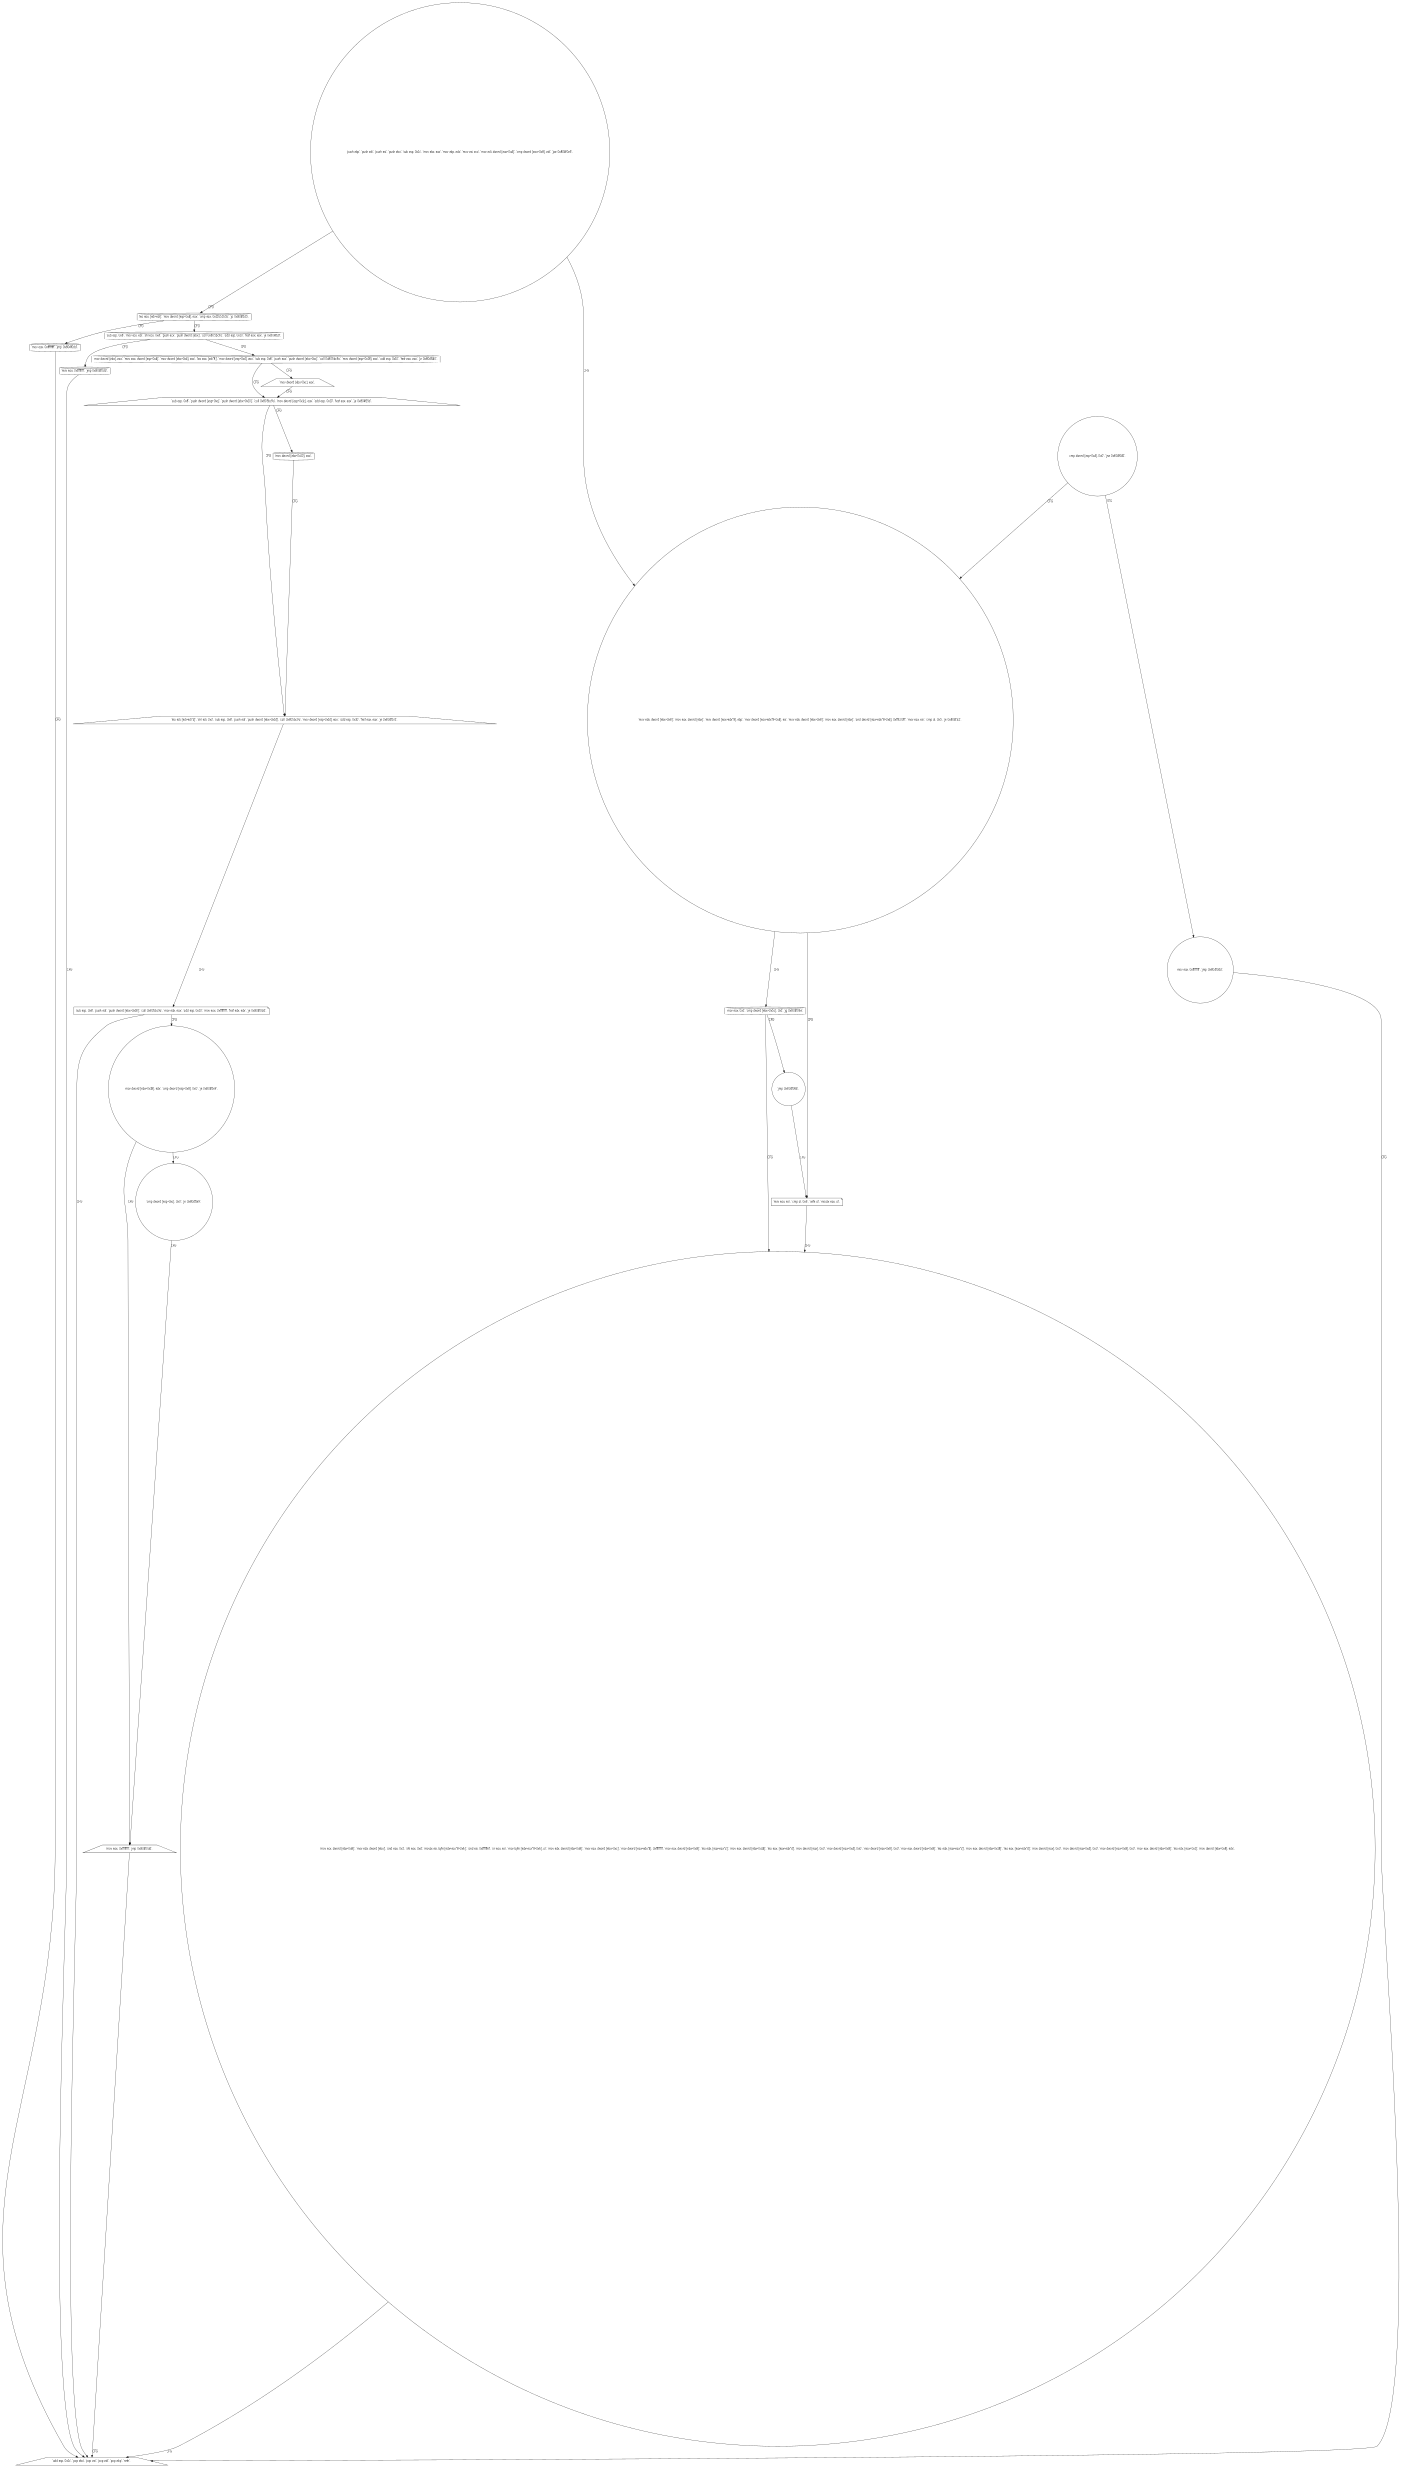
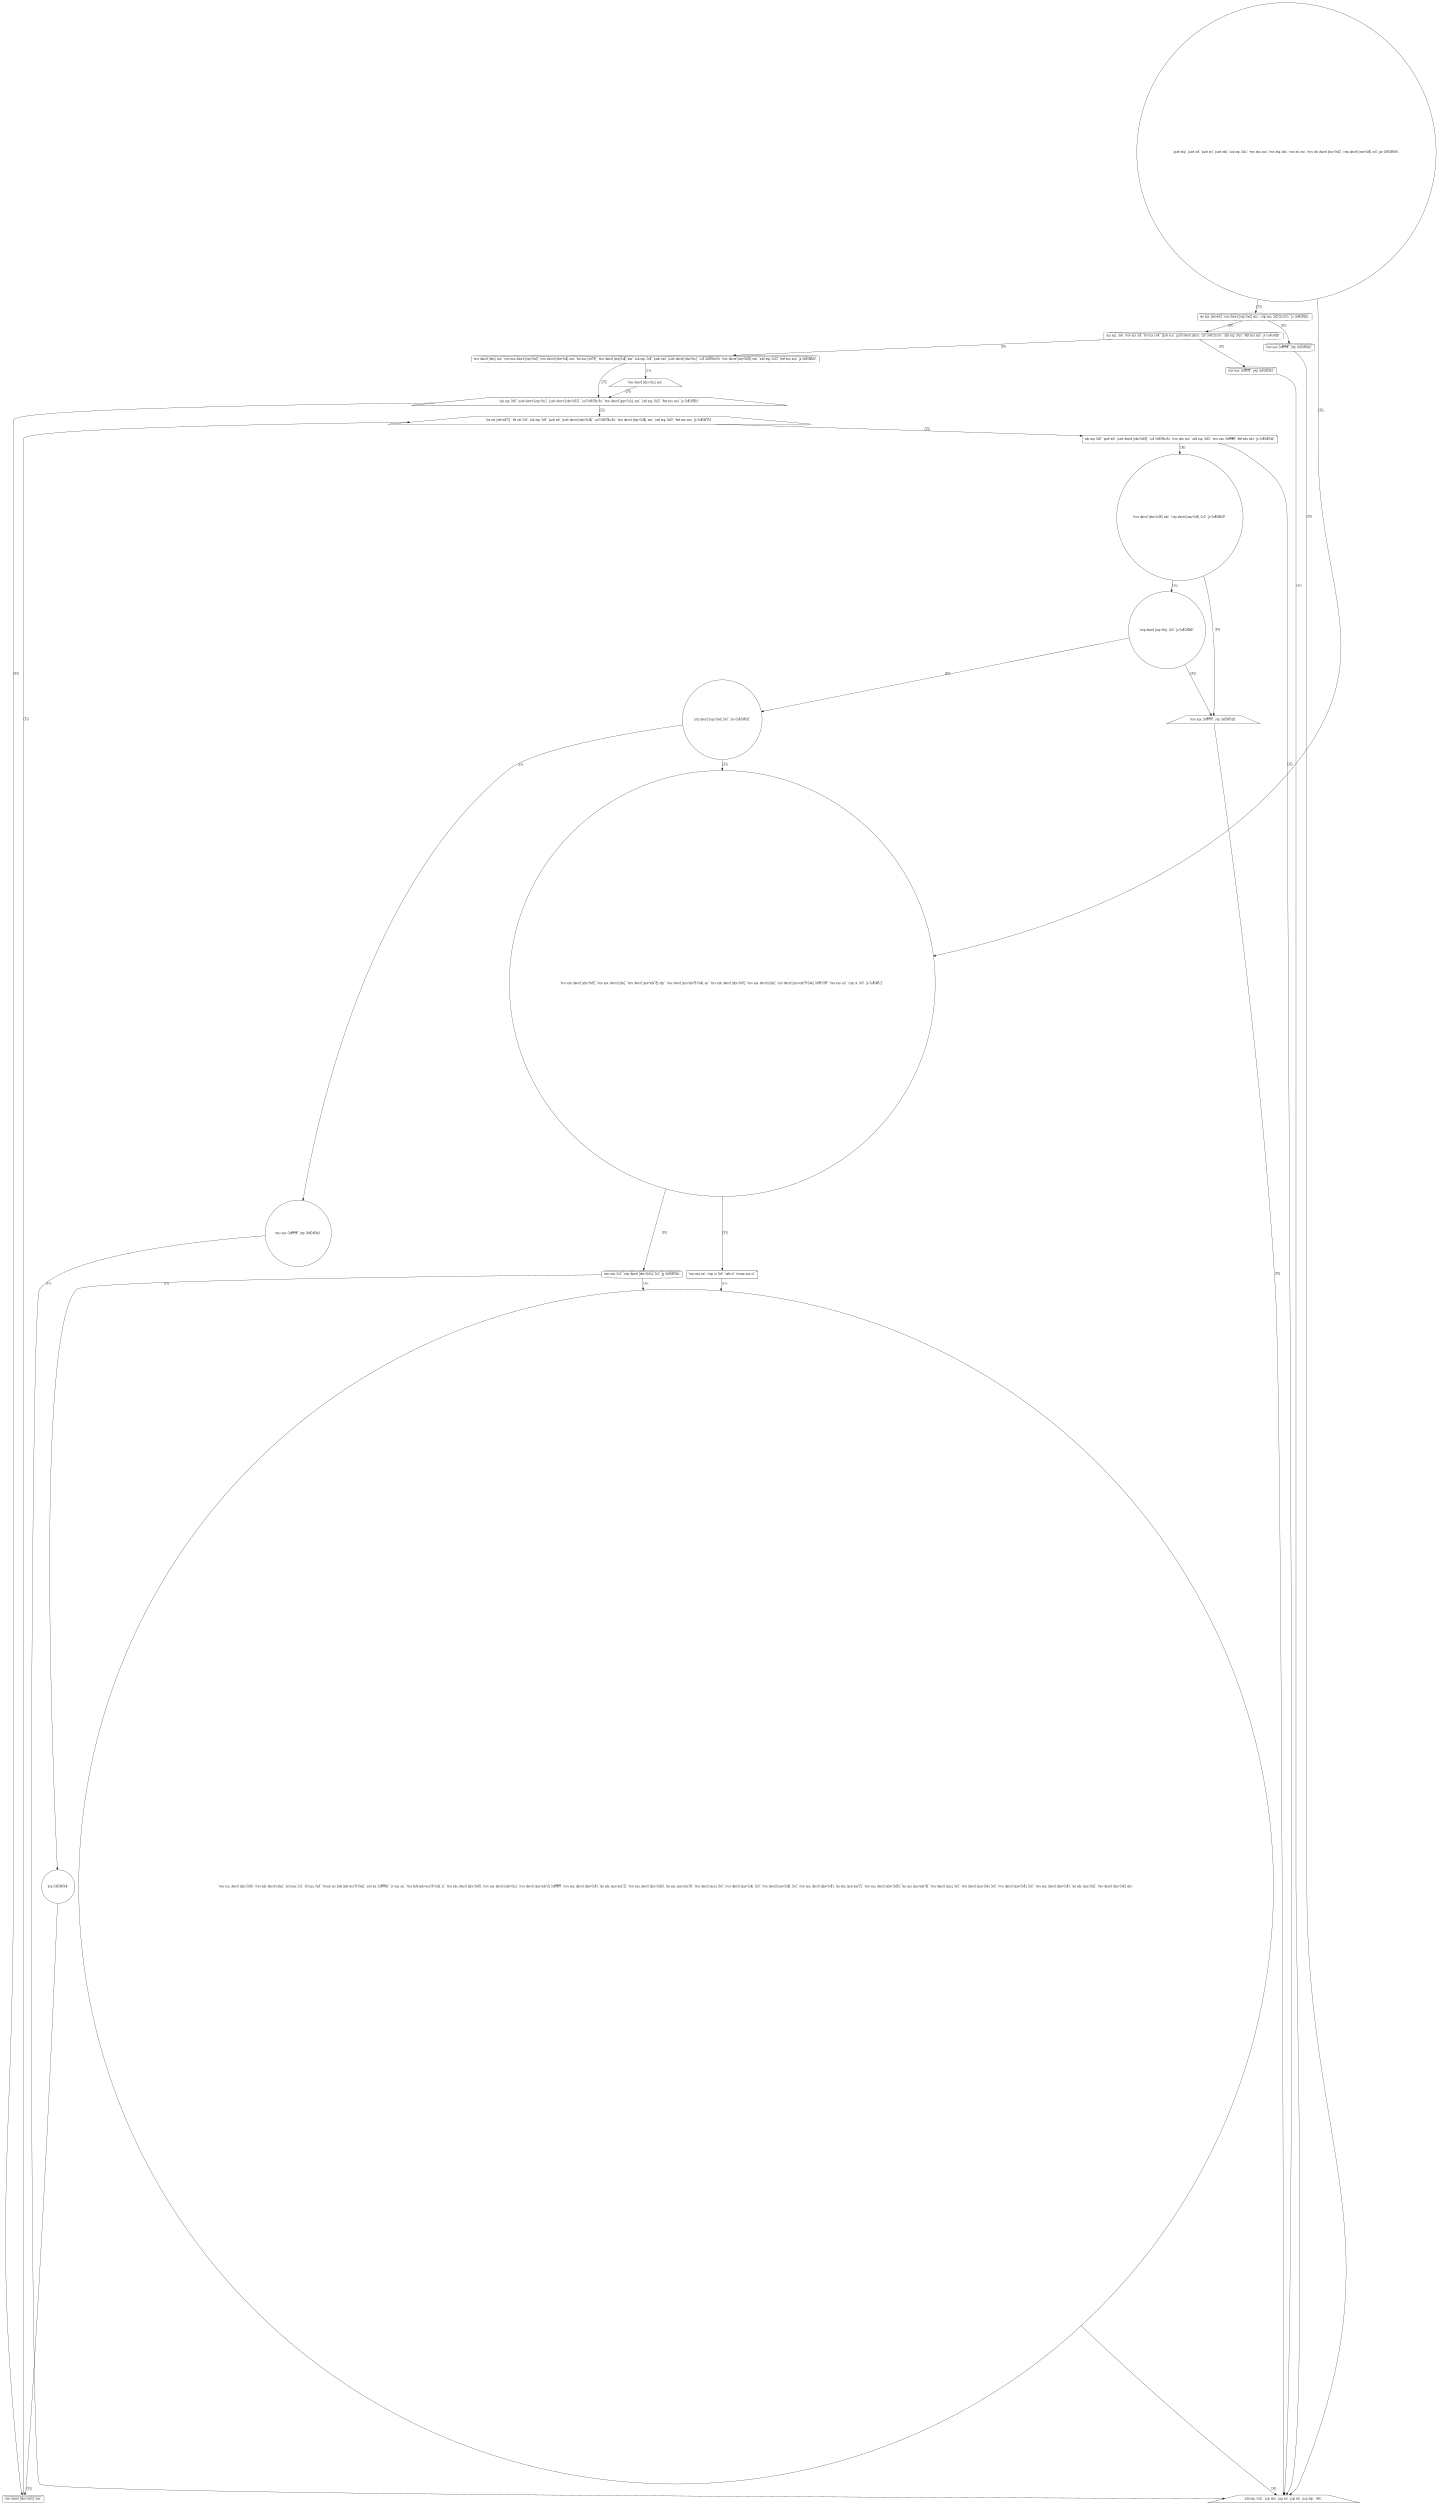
edge "'cmp dword [esp+0xc], 0x0', 'je 0x804f1e9'," -> "'cmp dword [esp+0x4], 0x0', 'jne 0x804f041',": added, label "CFG"
edge "'jmp 0x804f064'," -> "'mov eax, esi', 'cmp al, 0x6', 'sete al', 'movzx eax, al',": now "'jmp 0x804f064'," -> "'mov dword [ebx+0x10], eax',"
